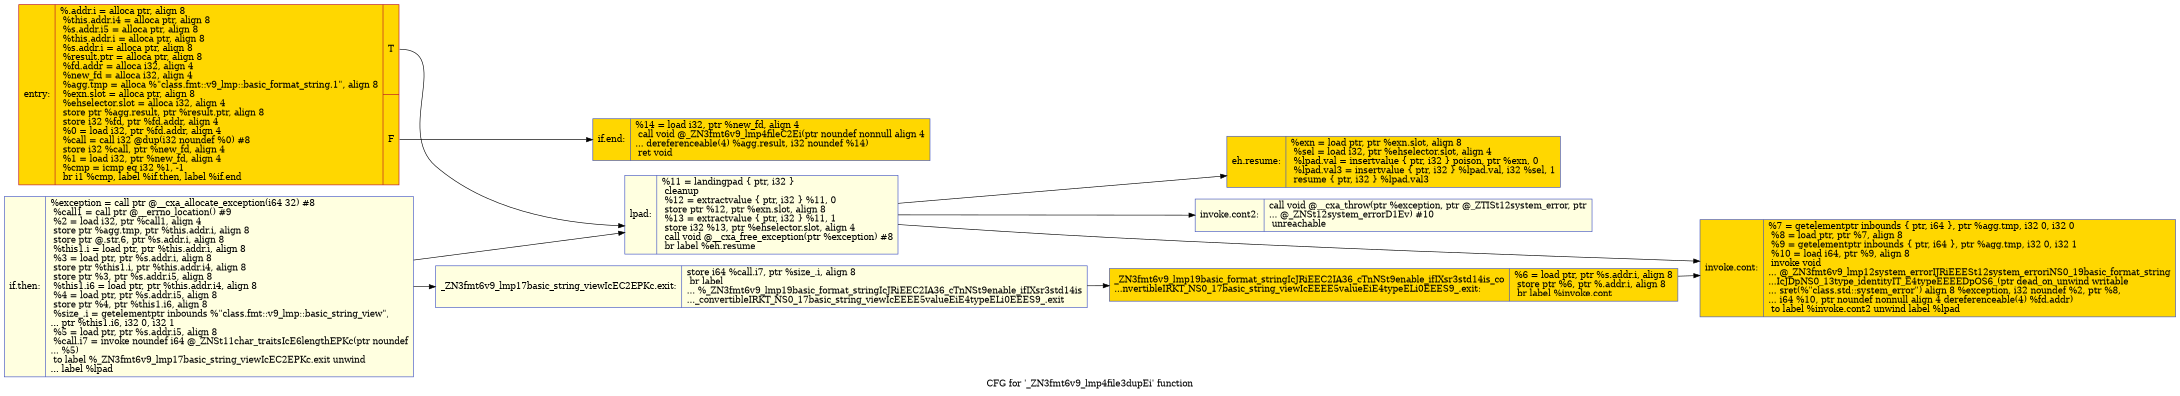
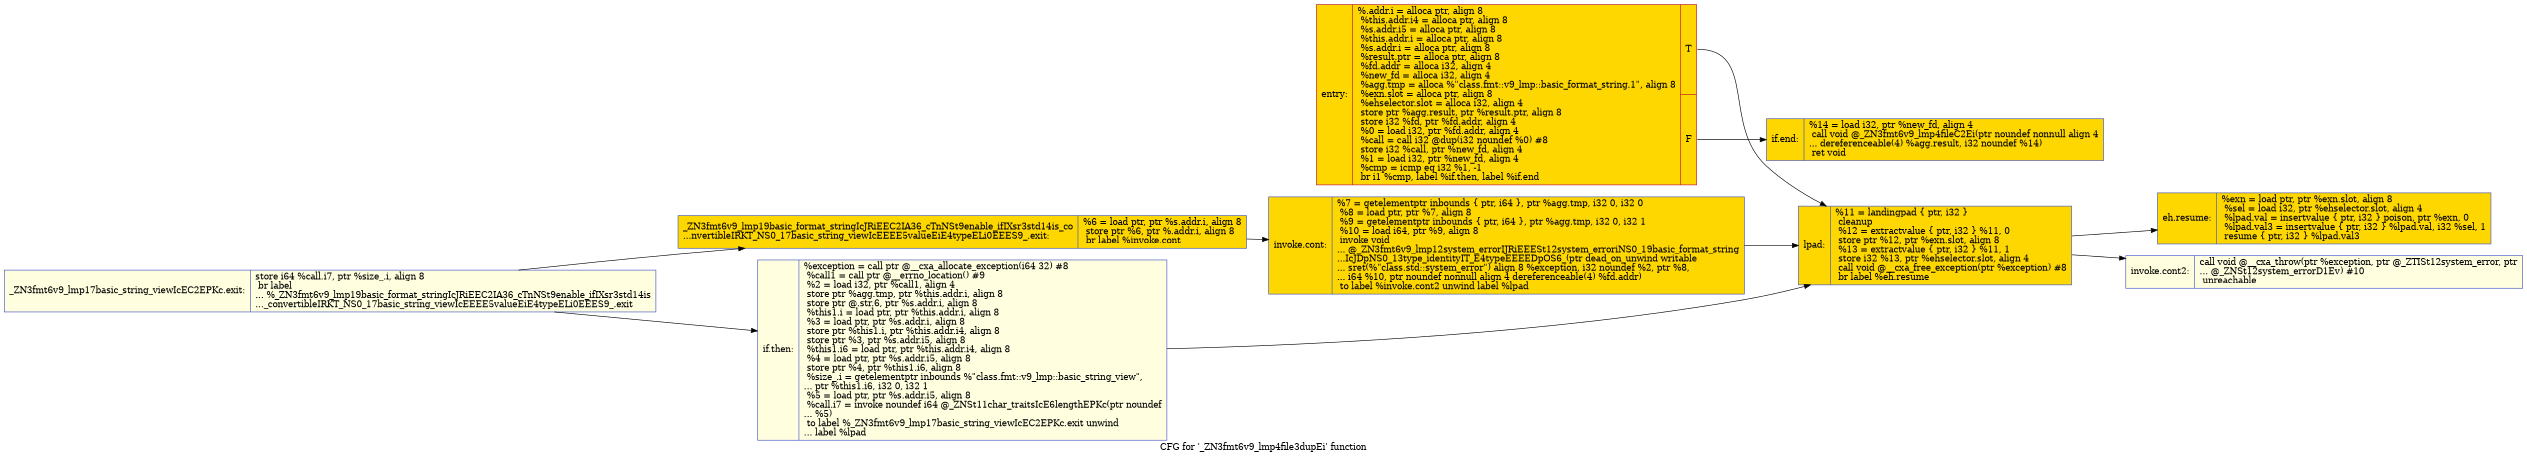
node "lpad:": fillcolor lightyellow -> gold
edge "lpad:" -> "invoke.cont:": reversed
edge "if.then:" -> "_ZN3fmt6v9_lmp17basic_string_viewIcEC2EPKc.exit:": reversed
